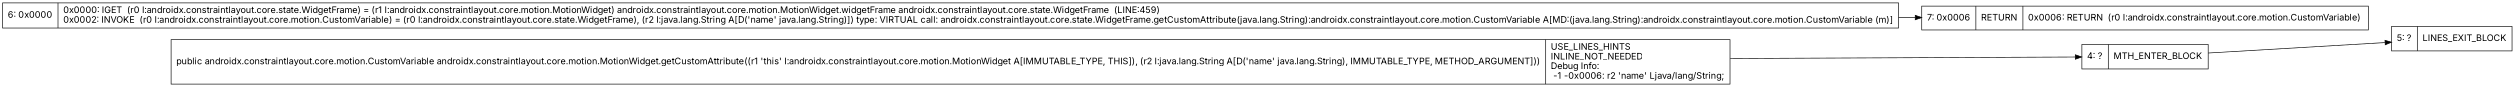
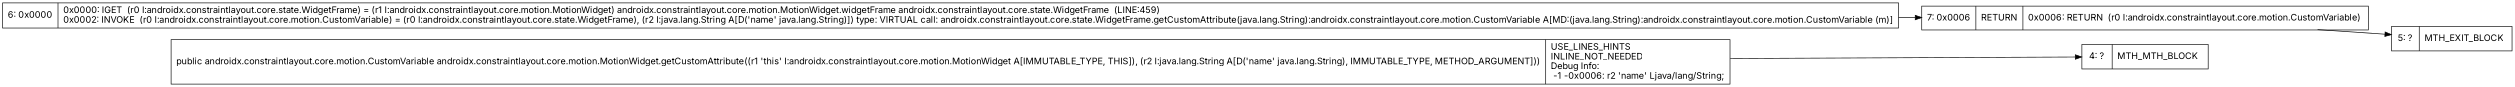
node "5: ?": text "LINES_EXIT_BLOCK" -> "MTH_EXIT_BLOCK"
edge "4: ?" -> "5: ?": now "7: 0x0006" -> "5: ?"
node "4: ?": text "MTH_ENTER_BLOCK" -> "MTH_MTH_BLOCK"
